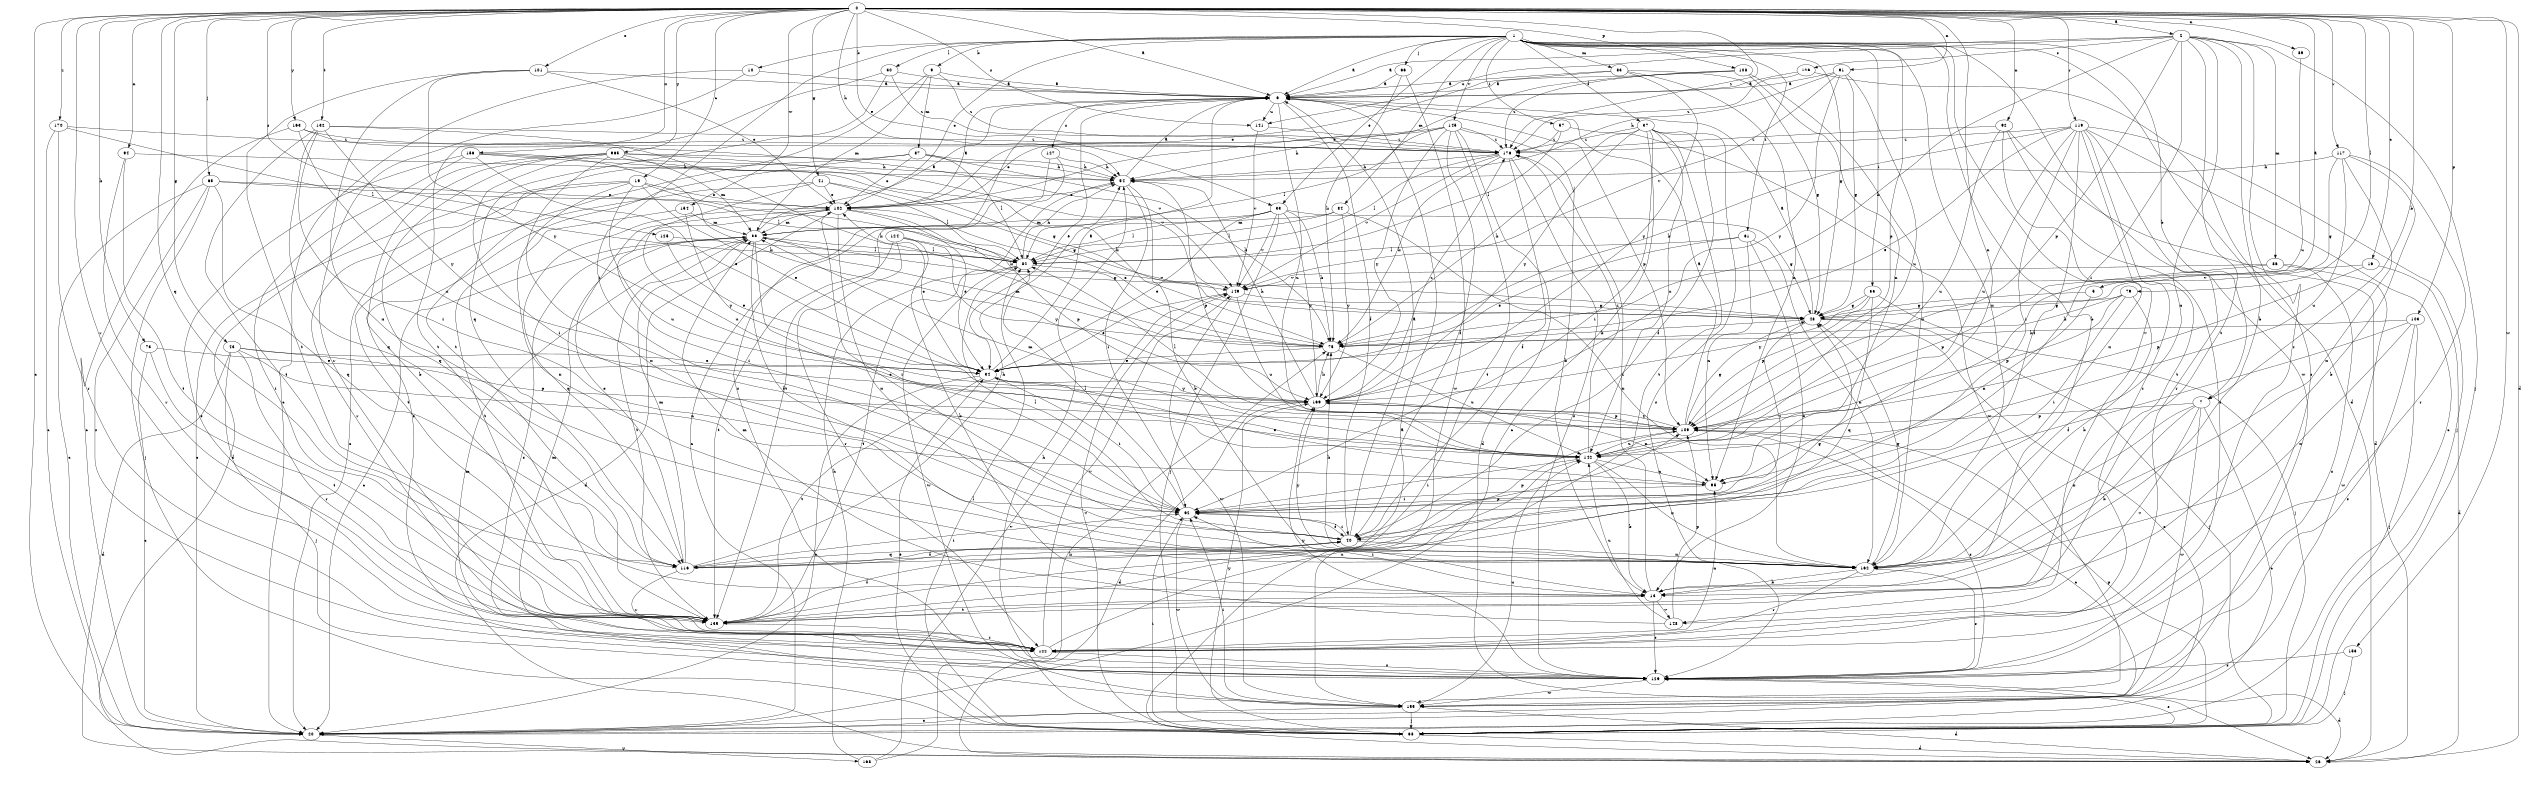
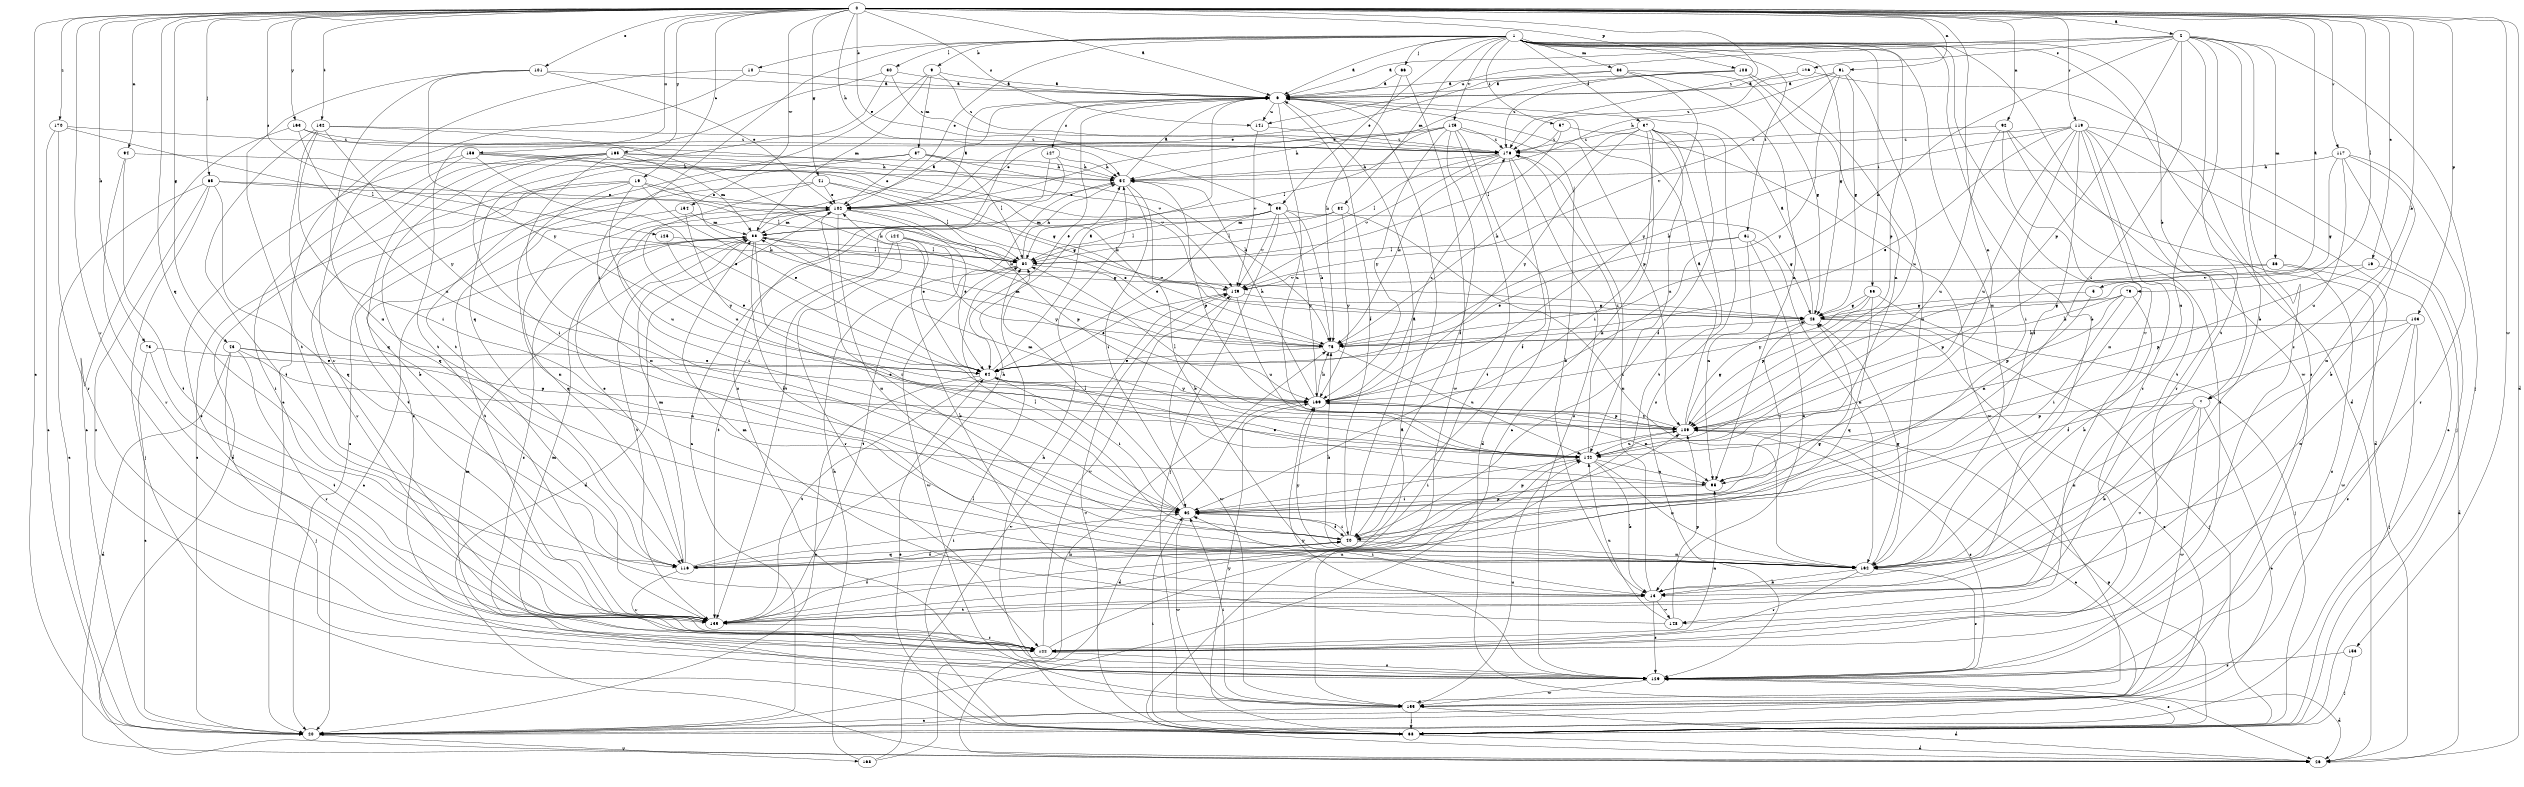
node "89": removed
node "965": label "965" -> "165"
